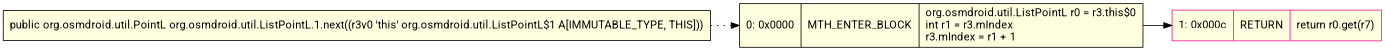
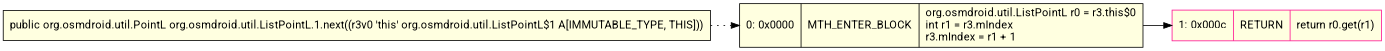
node "1: 0x000c": text "return r0.get(r7)" -> "return r0.get(r1)"
